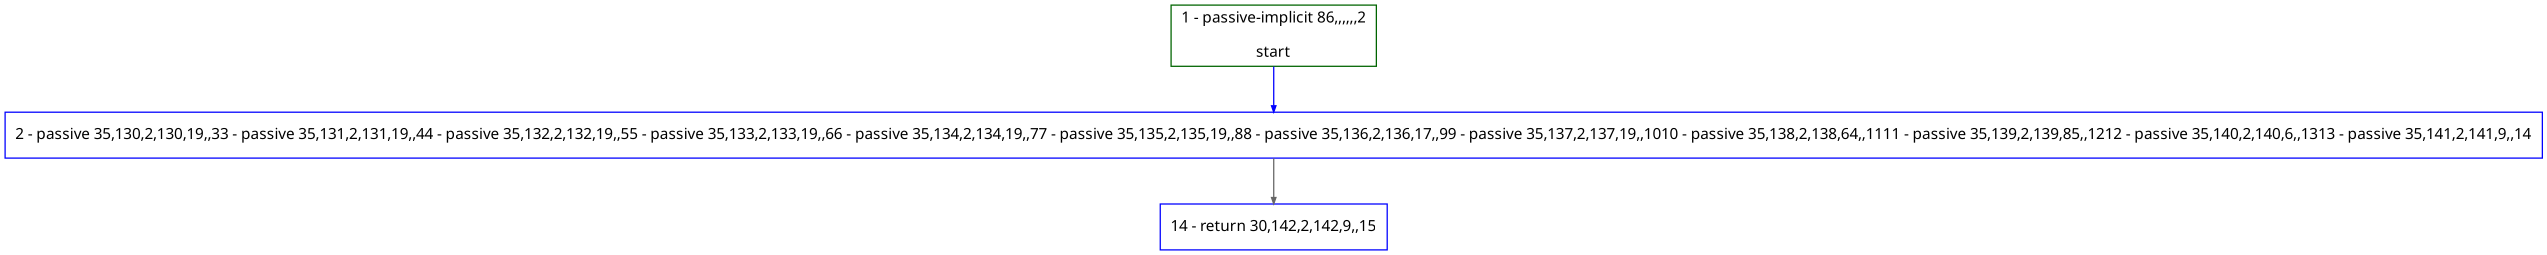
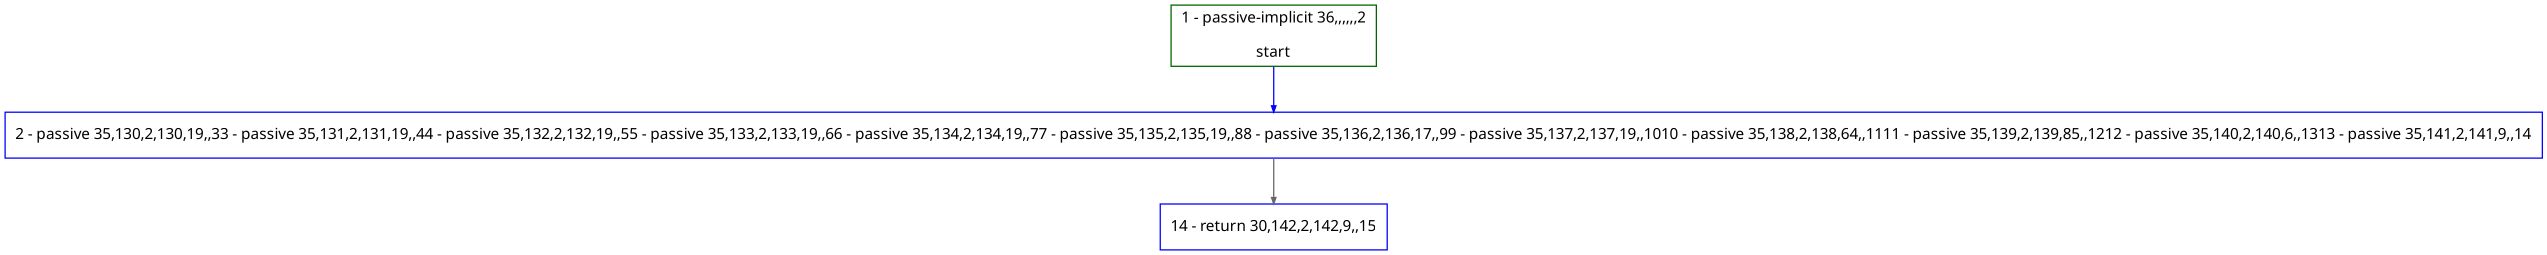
node "1 - passive-implicit 86,,,,,,2 start": label "1 - passive-implicit 86,,,,,,2 start" -> "1 - passive-implicit 36,,,,,,2 start"
